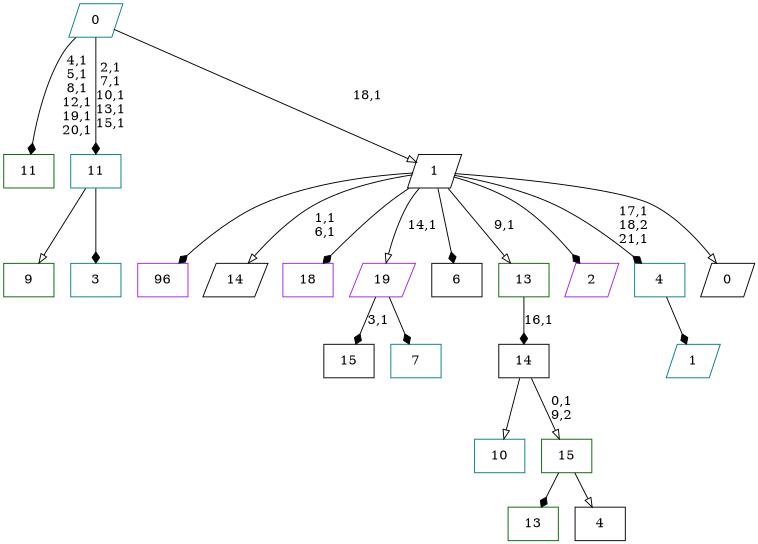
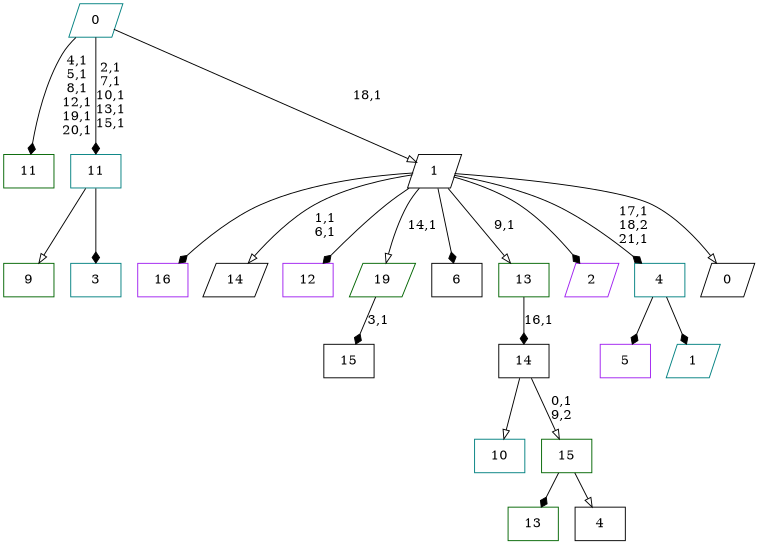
node "96": label "96" -> "16"
node "18": label "18" -> "12"
node "19": color purple -> darkgreen
node "7": removed
node "5": added
